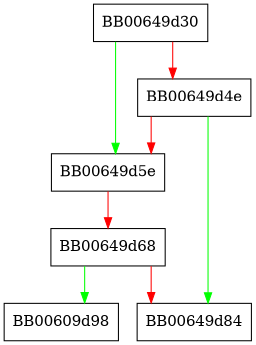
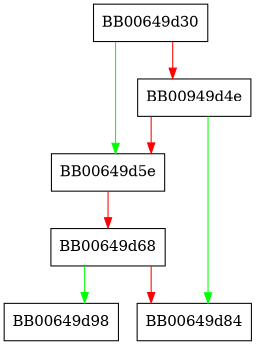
node "BB00649d4e": label "BB00649d4e" -> "BB00949d4e"
node "BB00609d98": label "BB00609d98" -> "BB00649d98"
